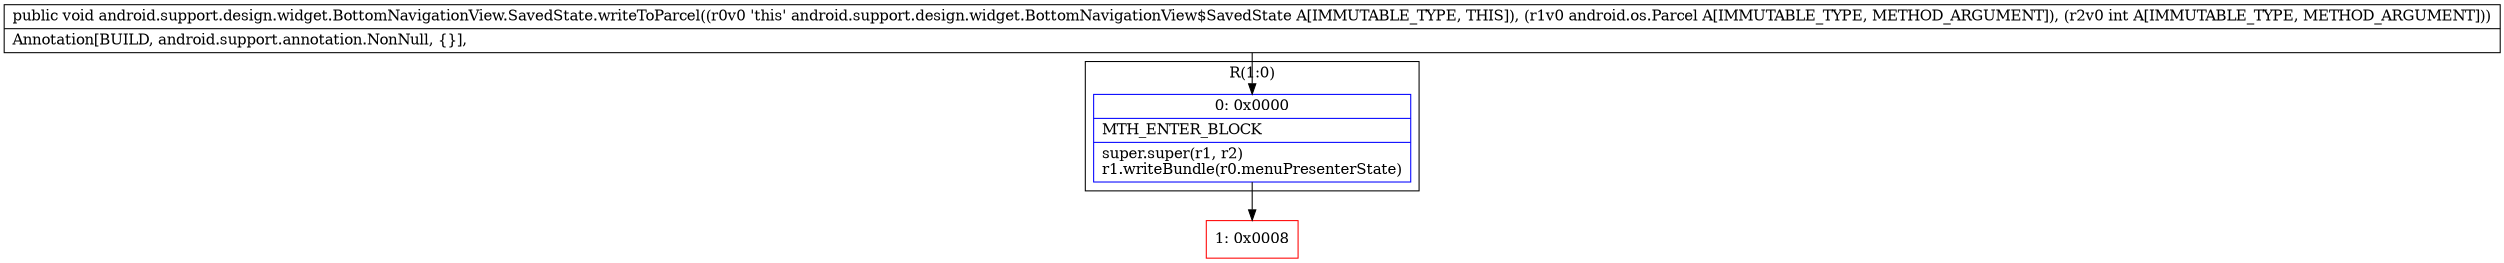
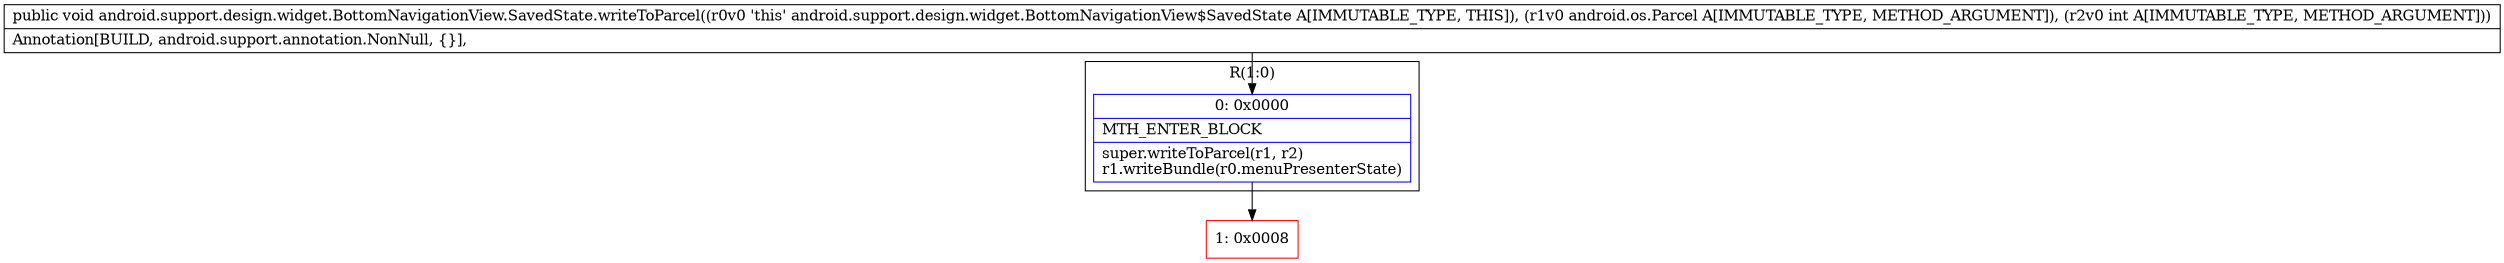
node "0: 0x0000": text "super.super(r1, r2)" -> "super.writeToParcel(r1, r2)"
